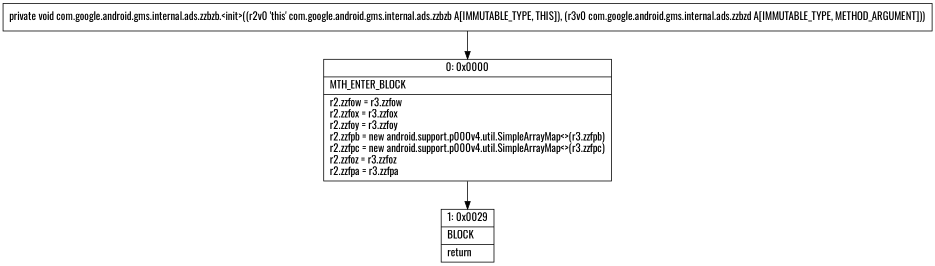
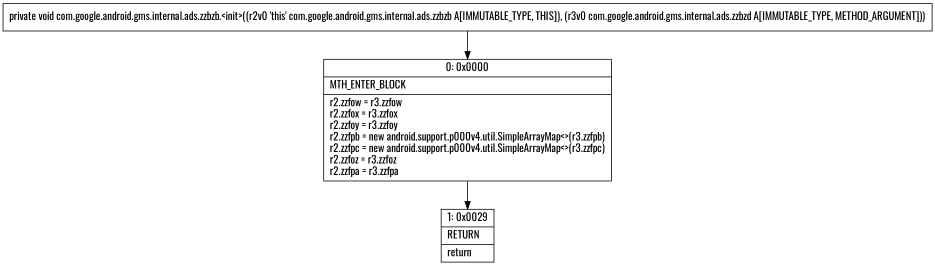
node "1: 0x0029": text "BLOCK" -> "RETURN"
